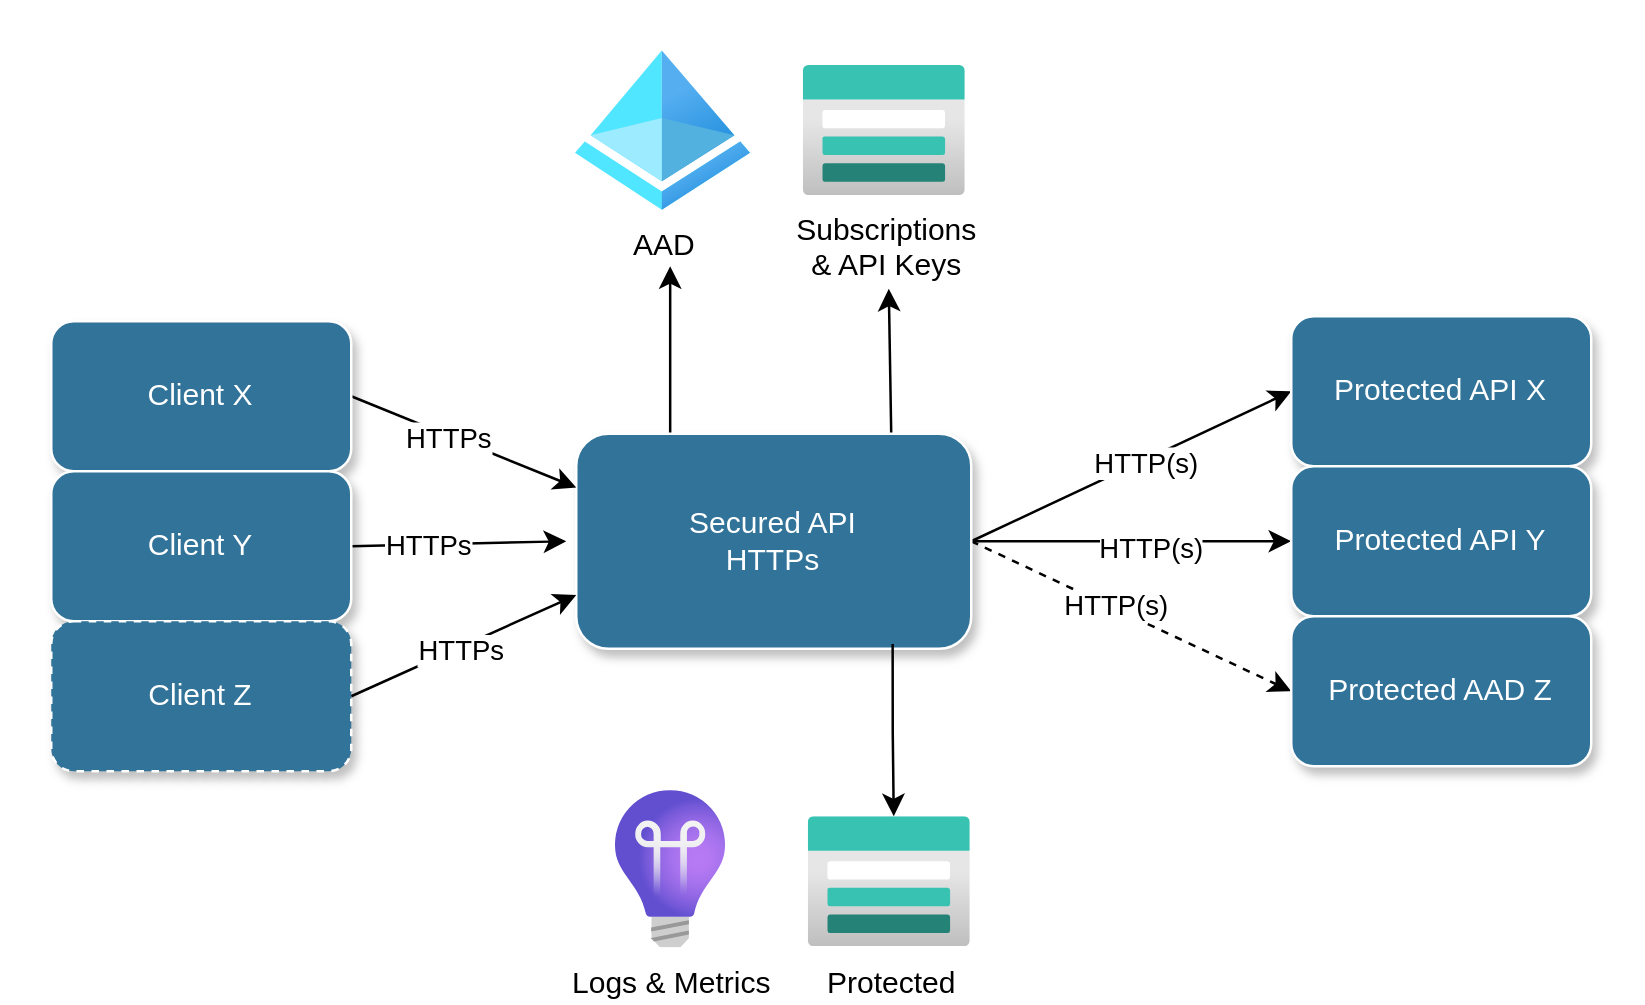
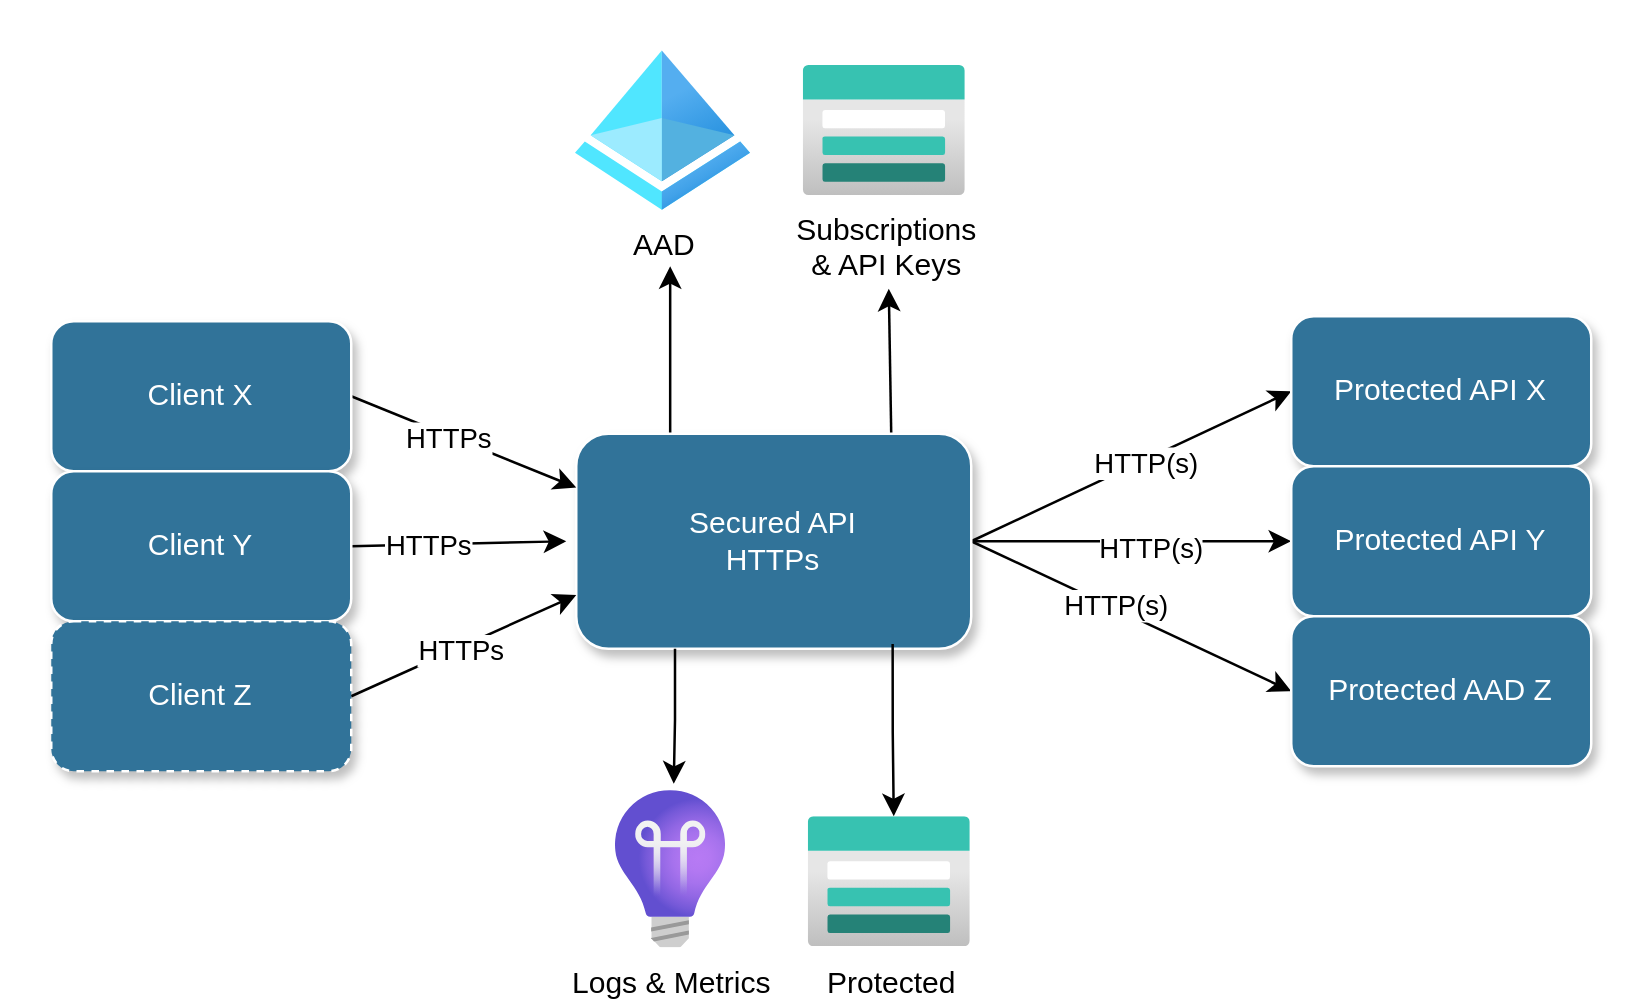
edge "Secured API HTTPs" -> "Protected AAD Z": style dashed -> solid
edge "Secured API HTTPs" -> "Logs & Metrics": added
